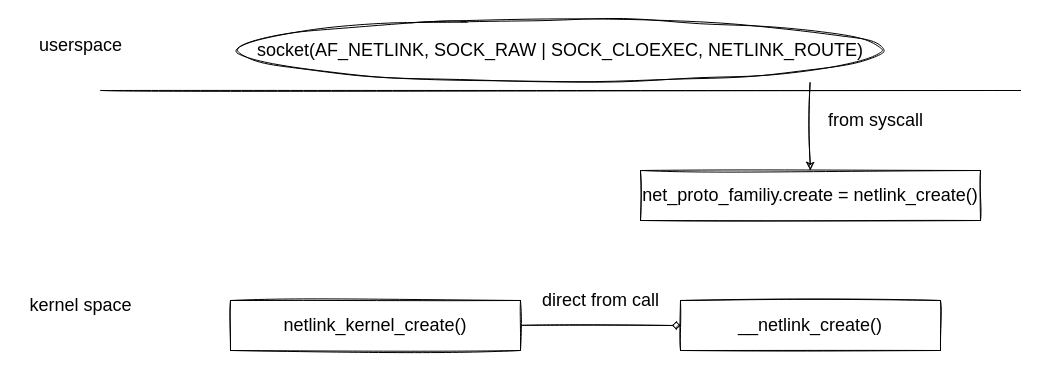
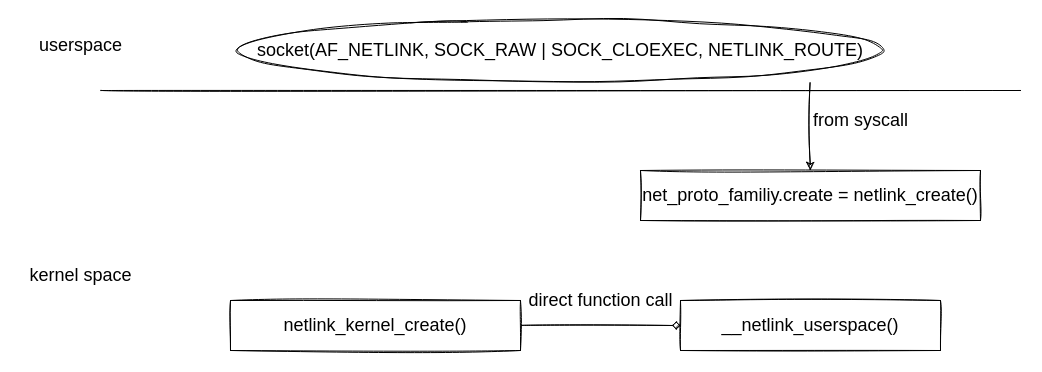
node "from syscall": moved (876, 121) -> (861, 121)
node "direct from call": label "direct from call" -> "direct function call"
node "kernel space": moved (81, 306) -> (81, 276)
node "__netlink_create()": label "__netlink_create()" -> "__netlink_userspace()"
